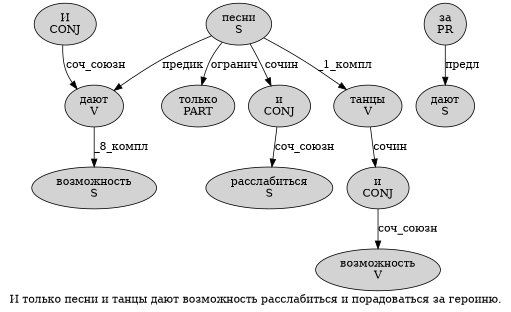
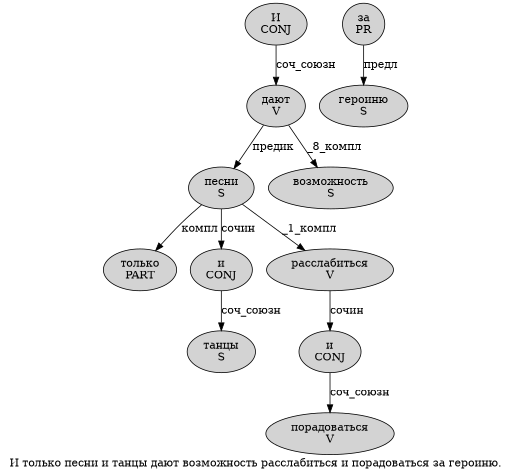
edge "песни S" -> "дают V": reversed
edge "песни S" -> "только PART": label "огранич" -> "компл"
node "танцы V": label "танцы V" -> "расслабиться V"
node "дают S": label "дают S" -> "героиню S"
node "расслабиться S": label "расслабиться S" -> "танцы S"
node "возможность V": label "возможность V" -> "порадоваться V"
